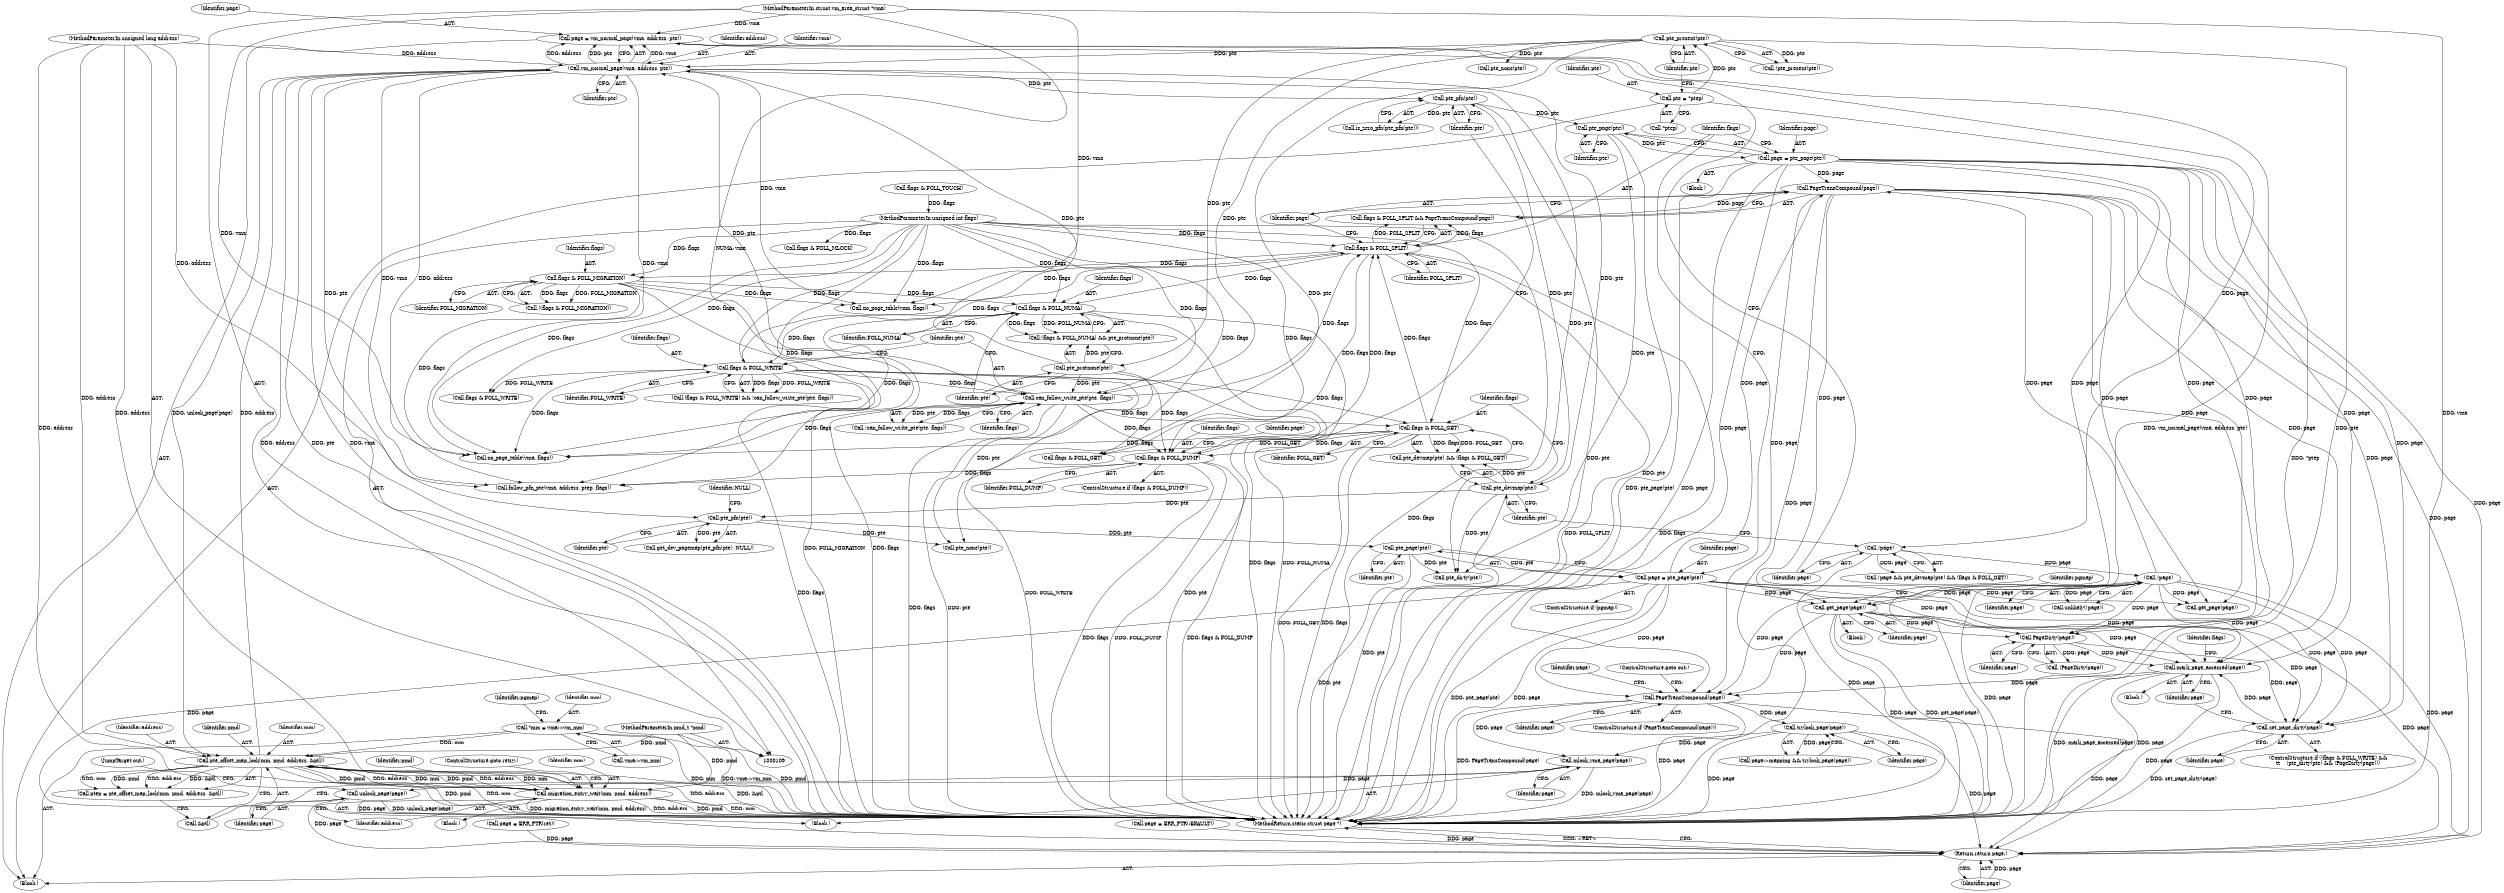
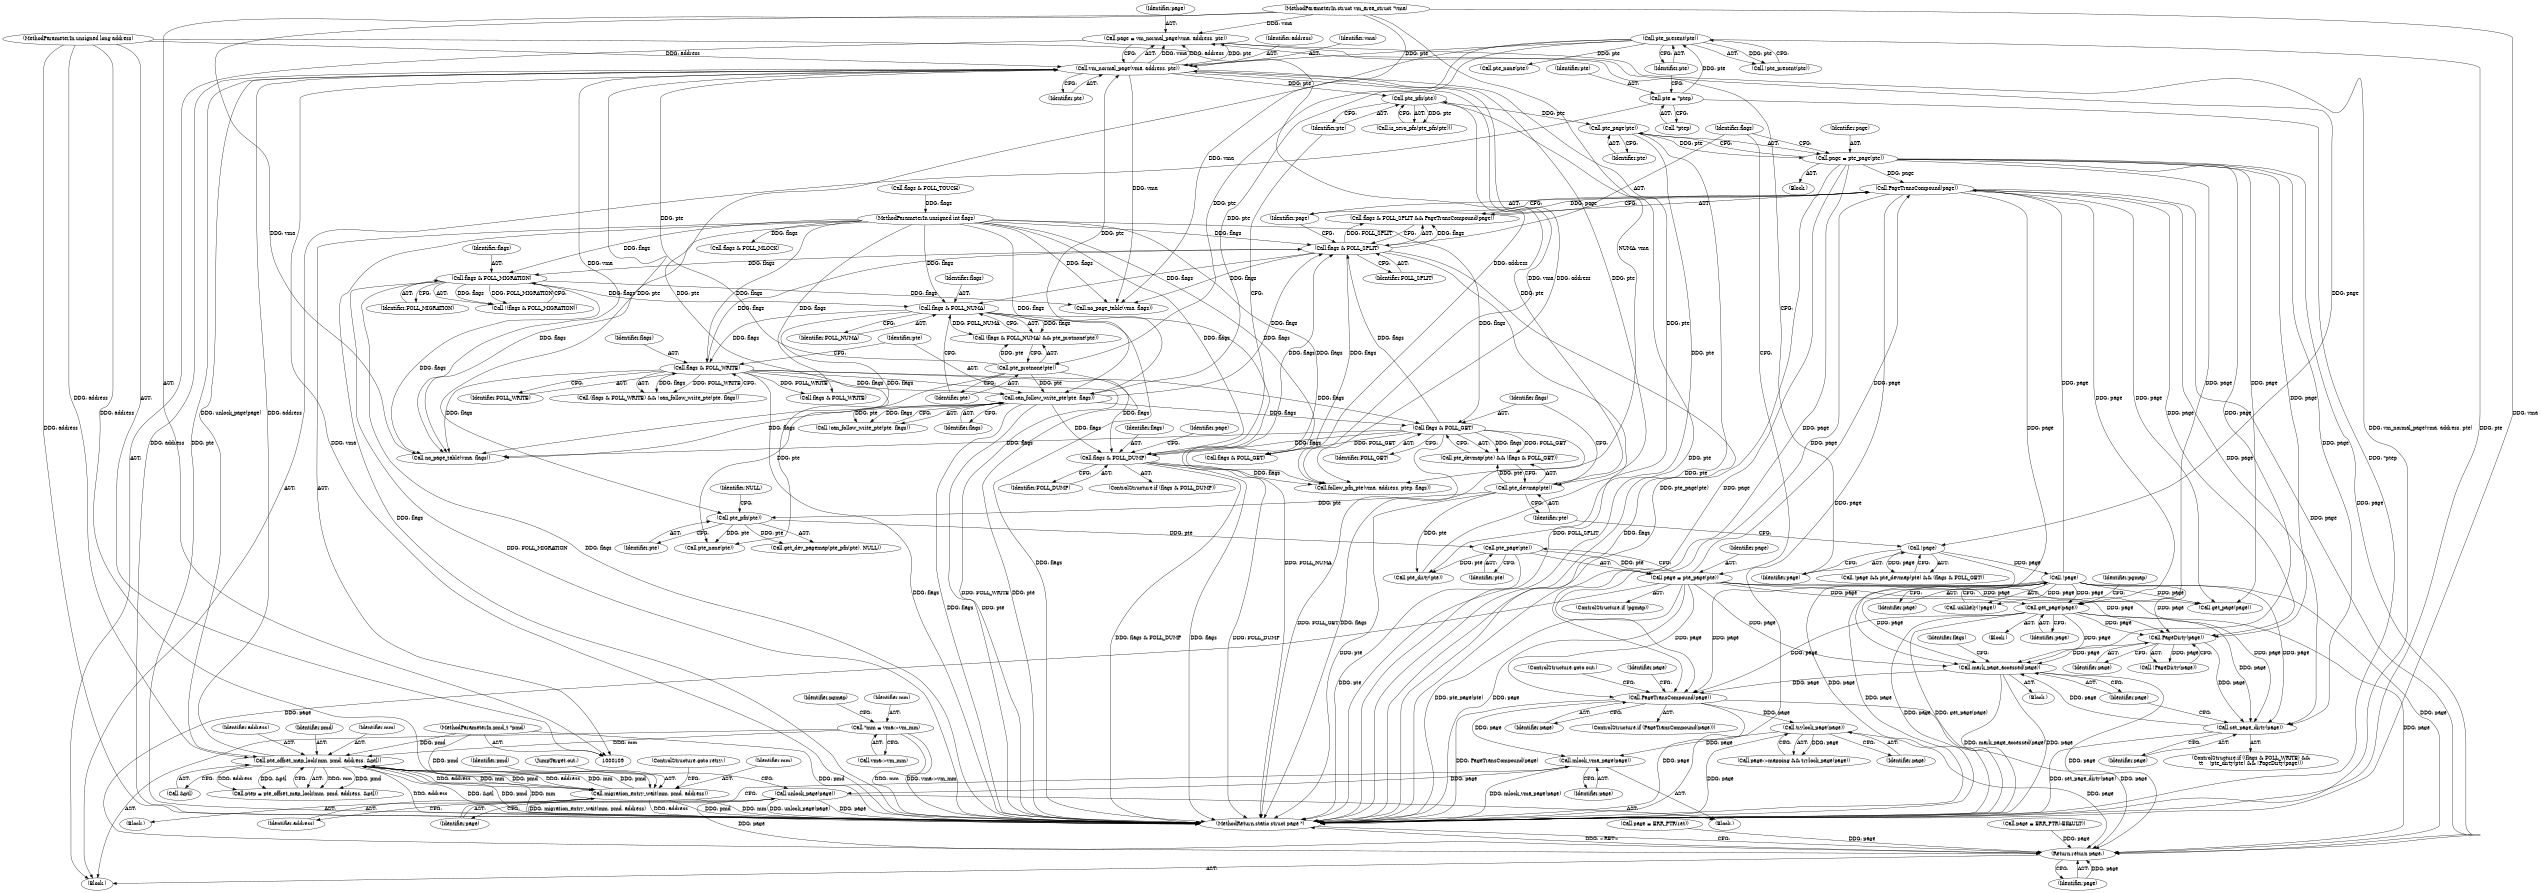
edge "(Call,vm_normal_page(vma, address, pte))" -> "(Call,pte_dirty(pte))": reversed
edge "(Call,ptep = pte_offset_map_lock(mm, pmd, address, &ptl))" -> "(Call,&ptl)": now "(Call,ptep = pte_offset_map_lock(mm, pmd, address, &ptl))" -> "(Call,pte_offset_map_lock(mm, pmd, address, &ptl))"
